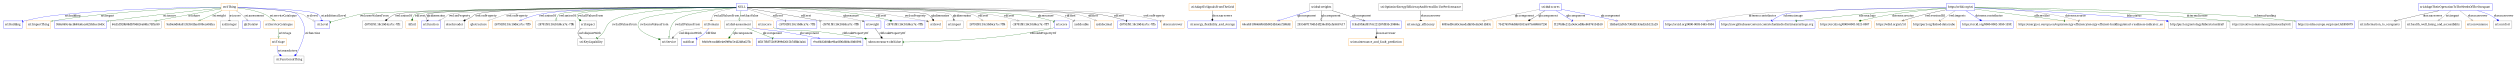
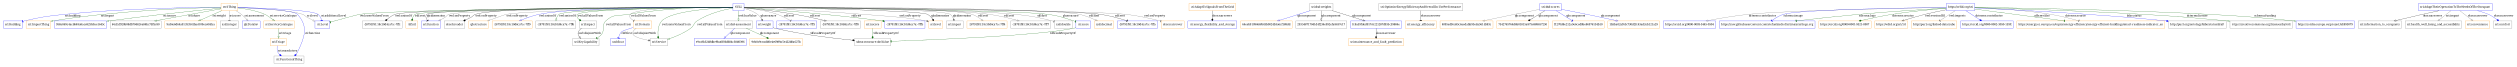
node "df217ffd752695899d2615b7dfbb3ab4": removed
